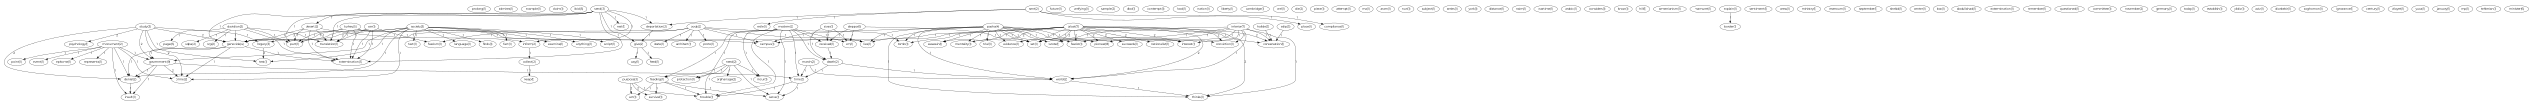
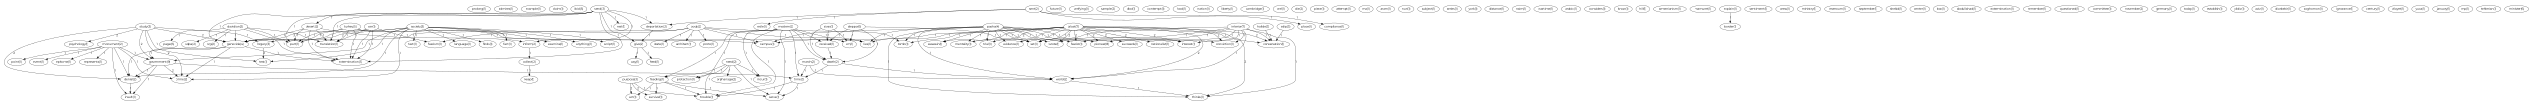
edge "talaat(7)" -> "trial(1)": added, label "1"
edge "aleppo(6)" -> "death(2)": added, label "1"
